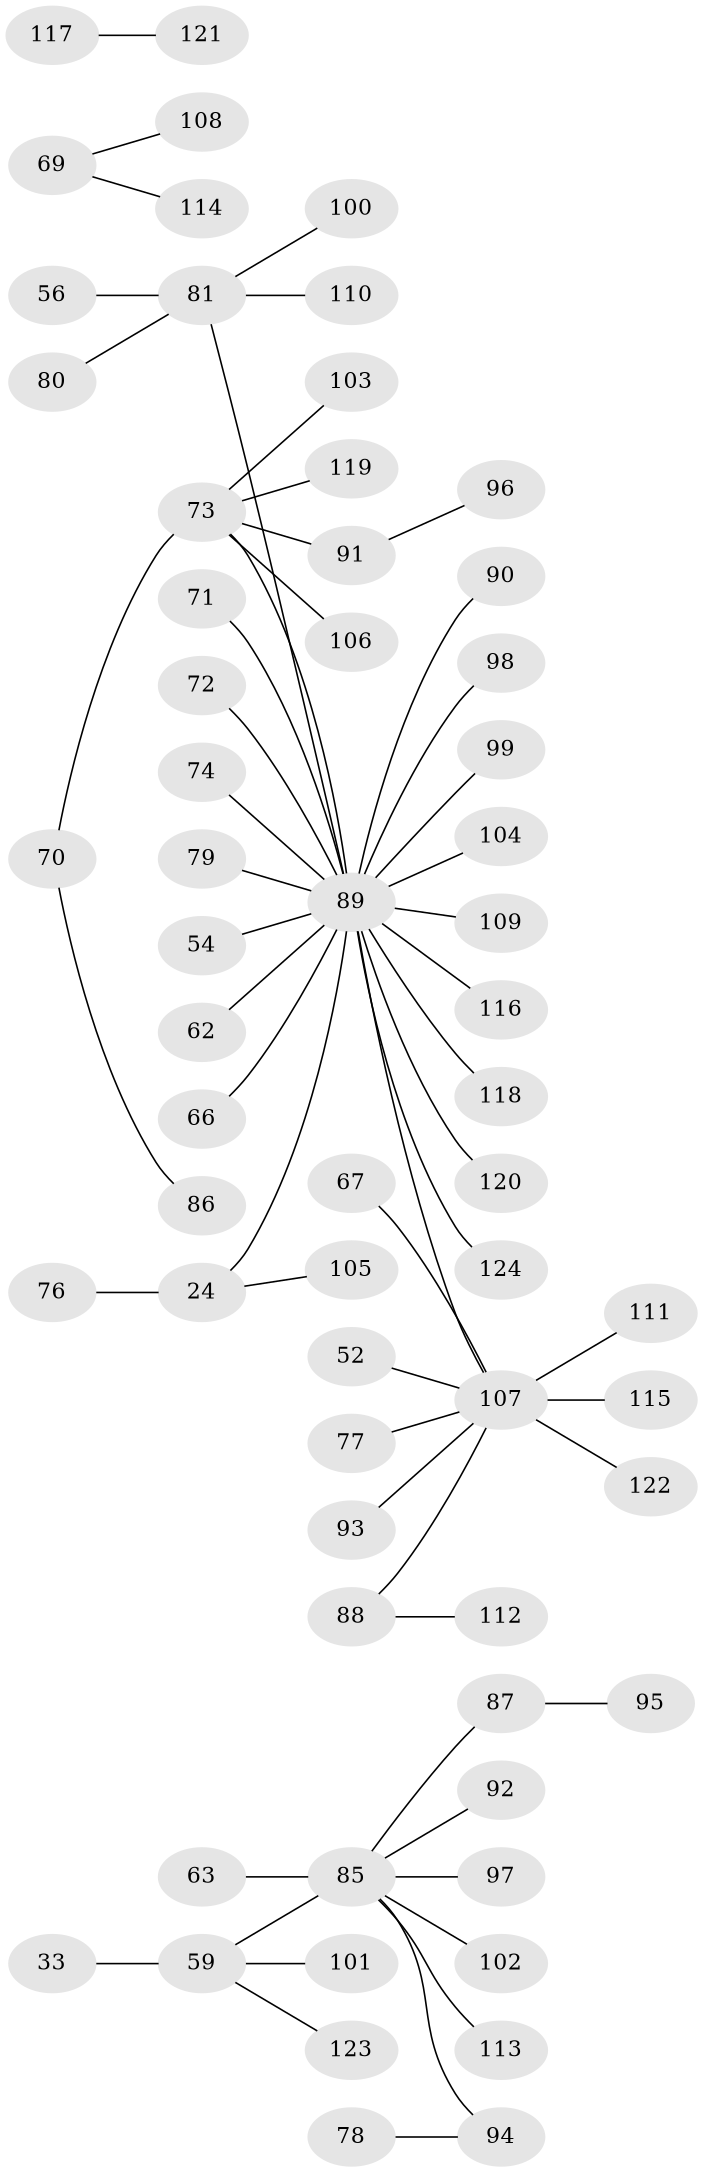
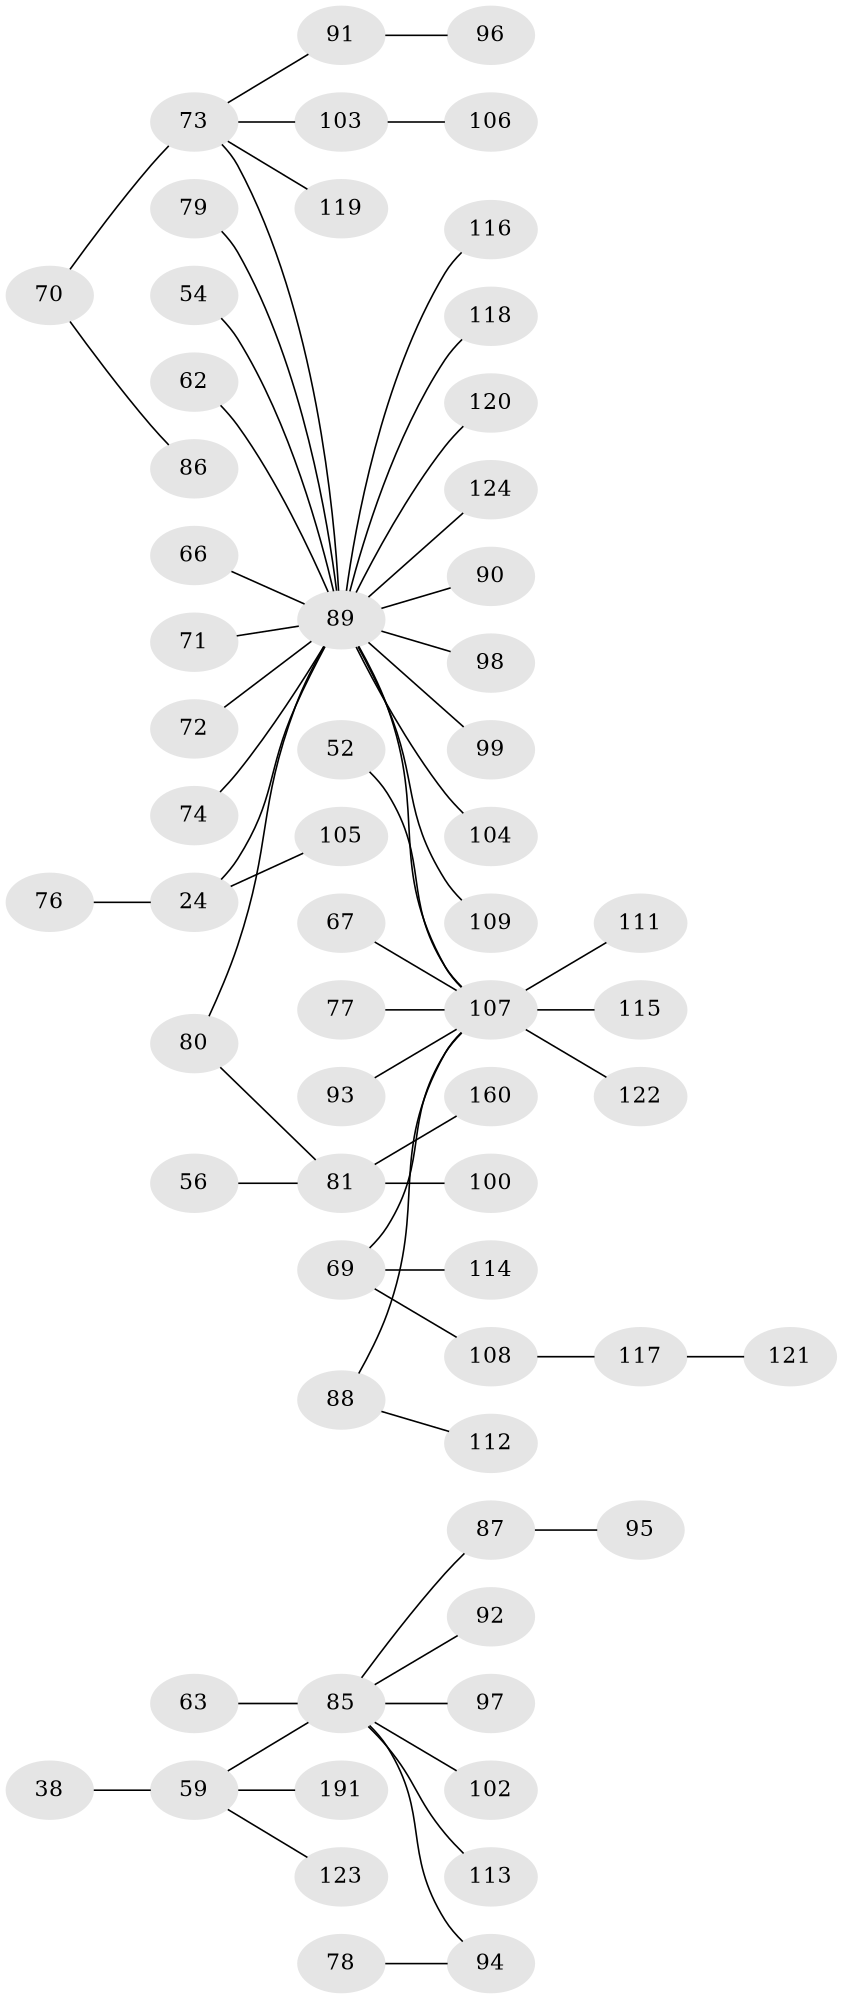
node "110": label "110" -> "160"
edge "81" -- "89": now "80" -- "89"
edge "73" -- "106": now "103" -- "106"
edge "107" -- "69": added
edge "108" -- "117": added
node "33": label "33" -> "38"
node "101": label "101" -> "191"
